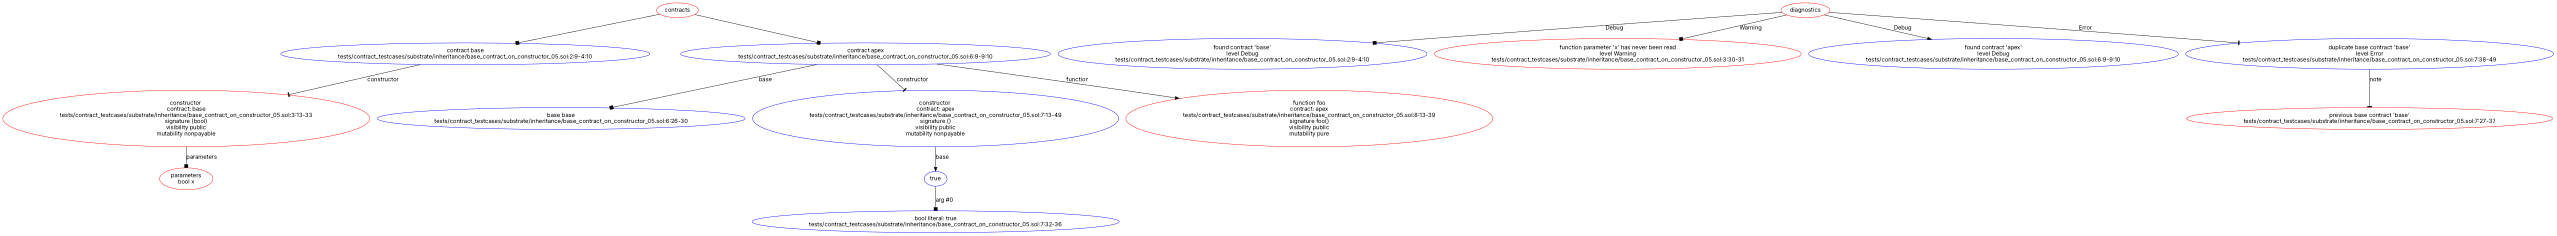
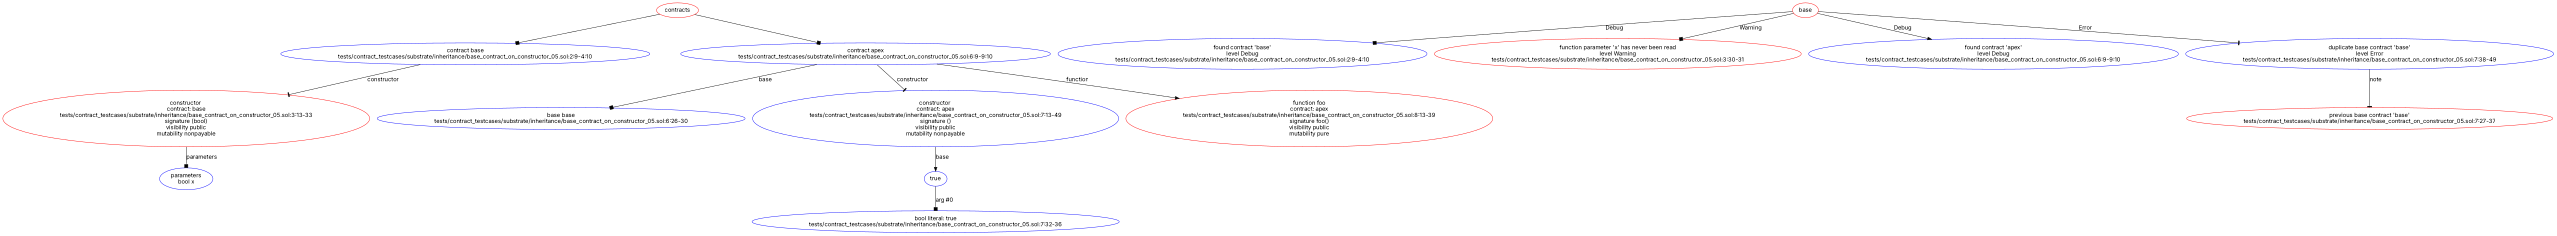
node "diagnostics": label "diagnostics" -> "base"
node "parameters bool x": color red -> blue
